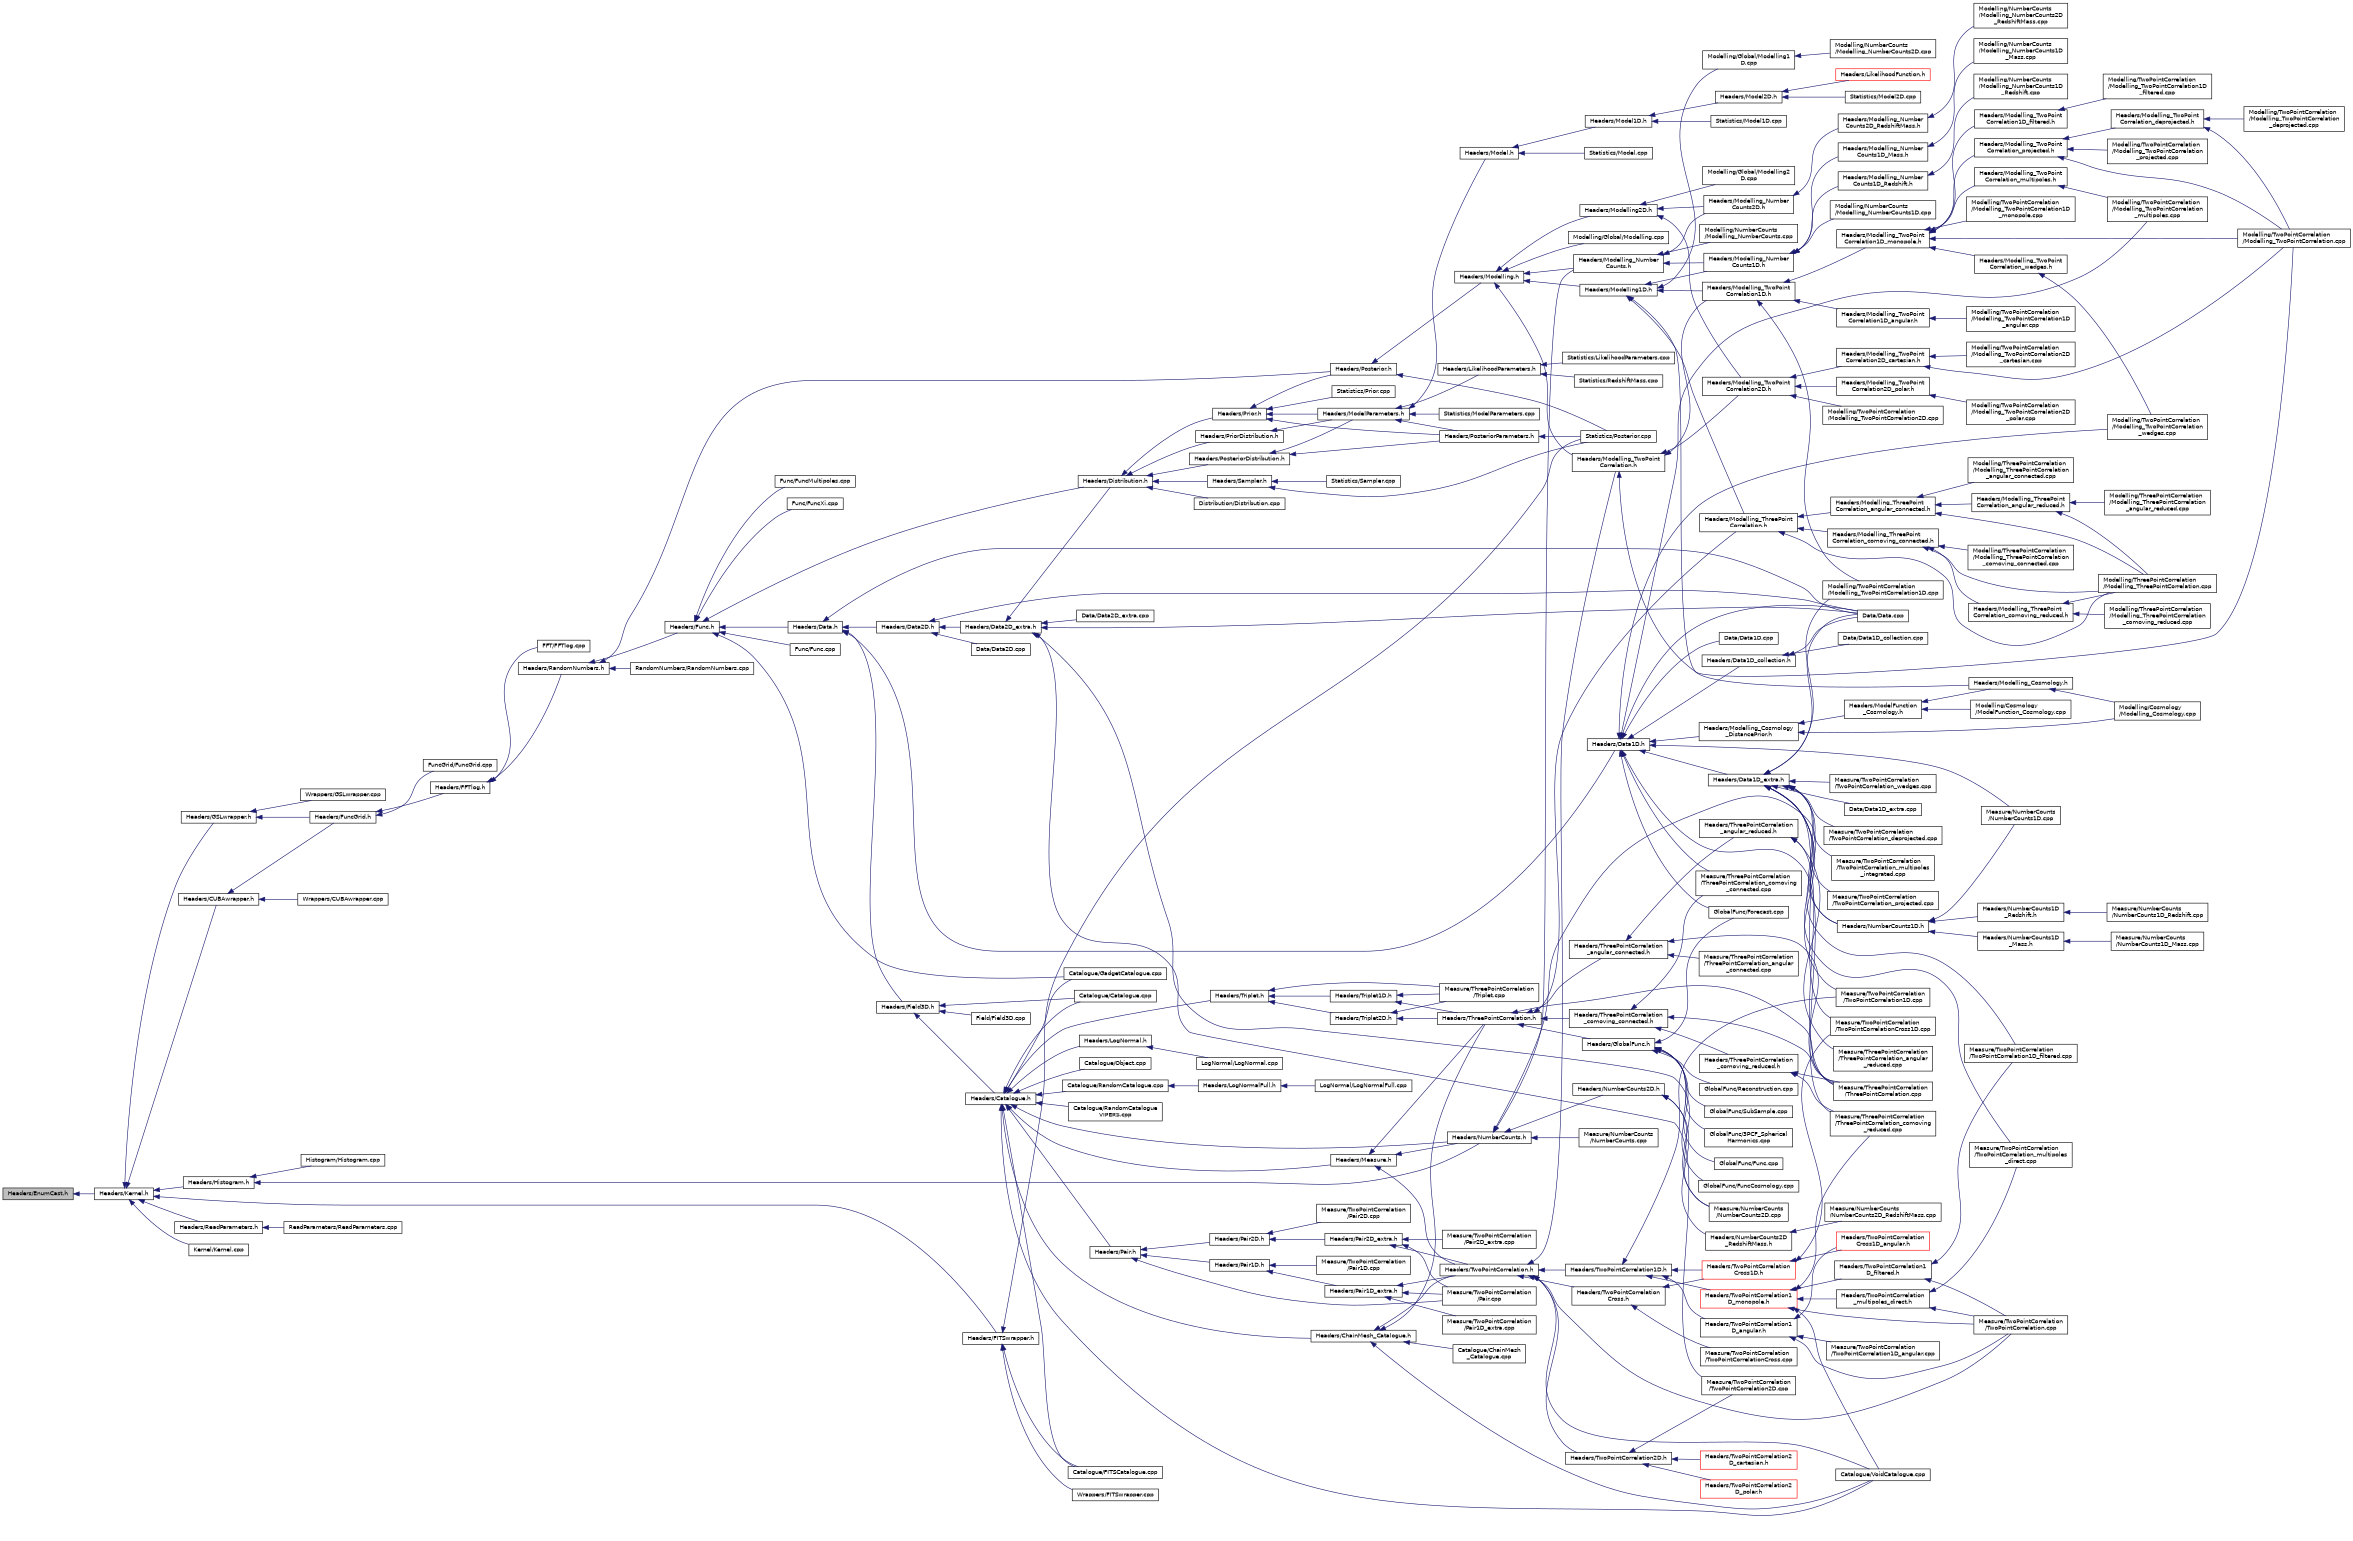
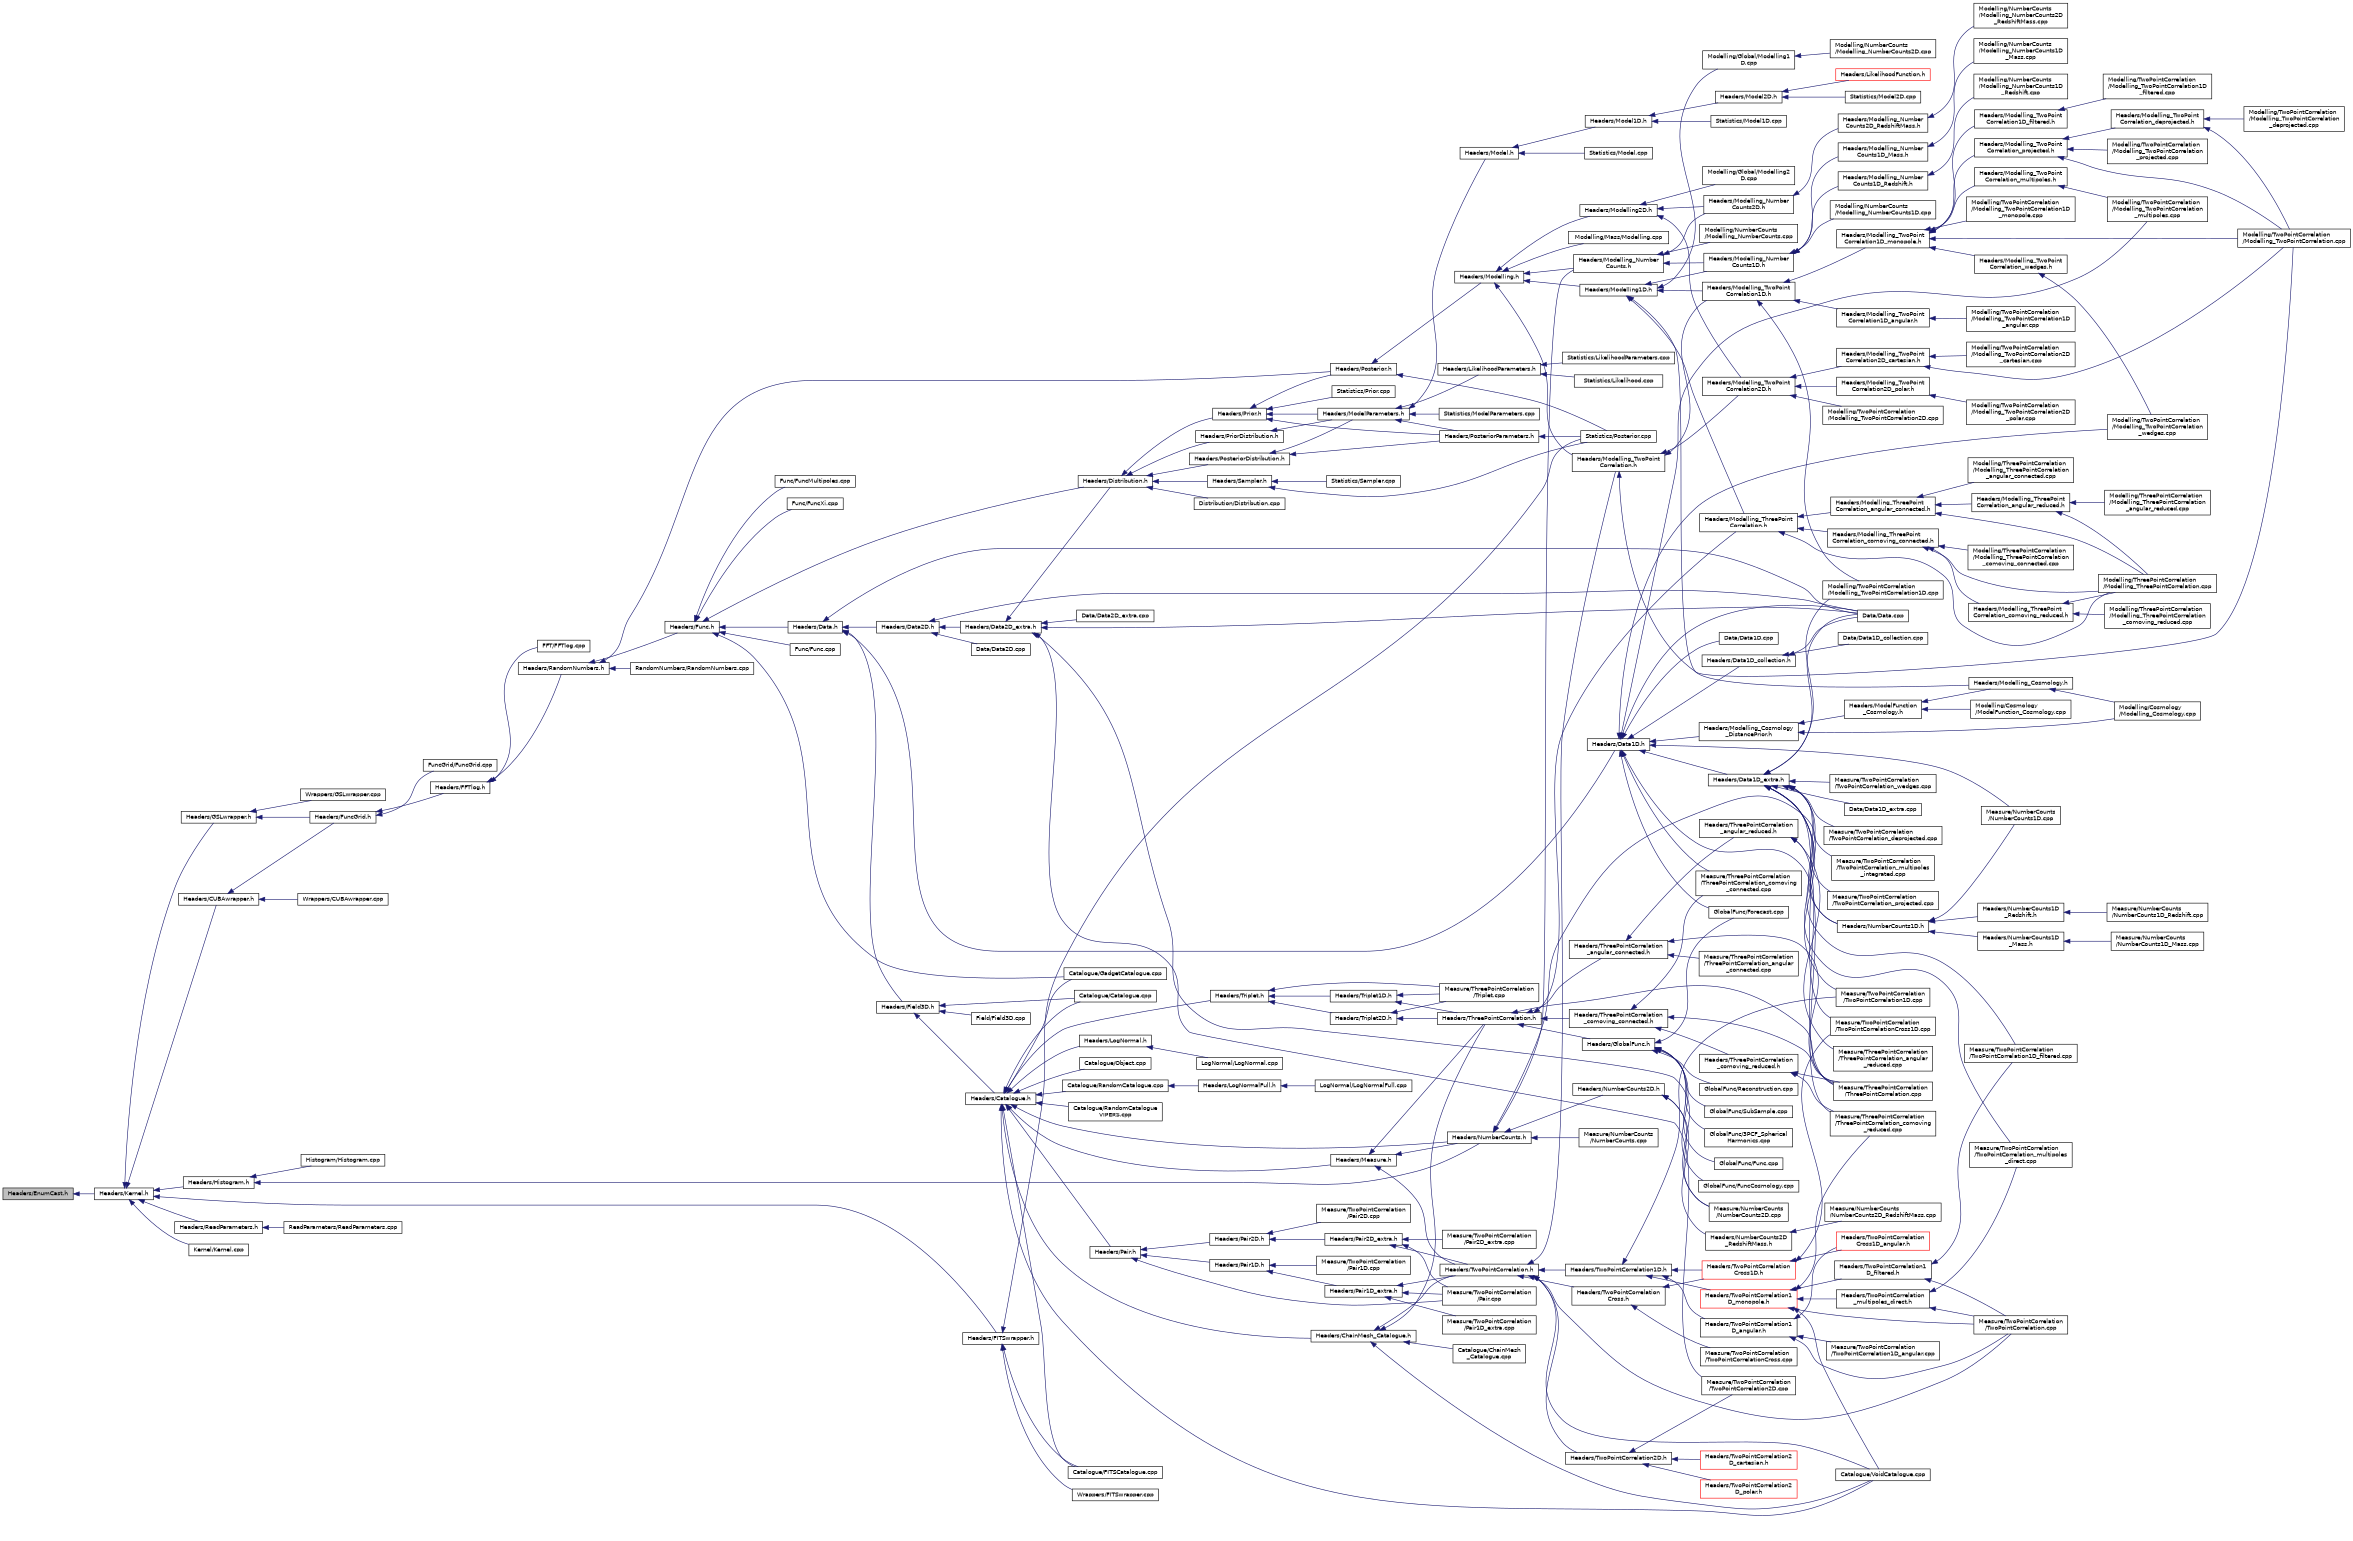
node "Modelling/Global/Modelling.cpp": label "Modelling/Global/Modelling.cpp" -> "Modelling/Mass/Modelling.cpp"
node "Statistics/RedshiftMass.cpp": label "Statistics/RedshiftMass.cpp" -> "Statistics/Likelihood.cpp"
